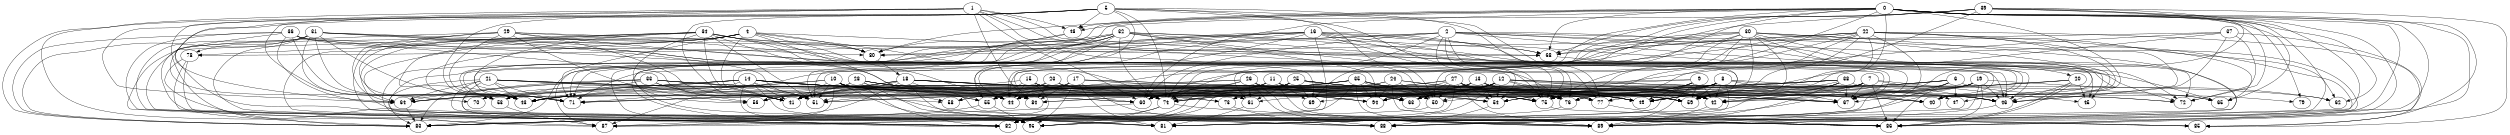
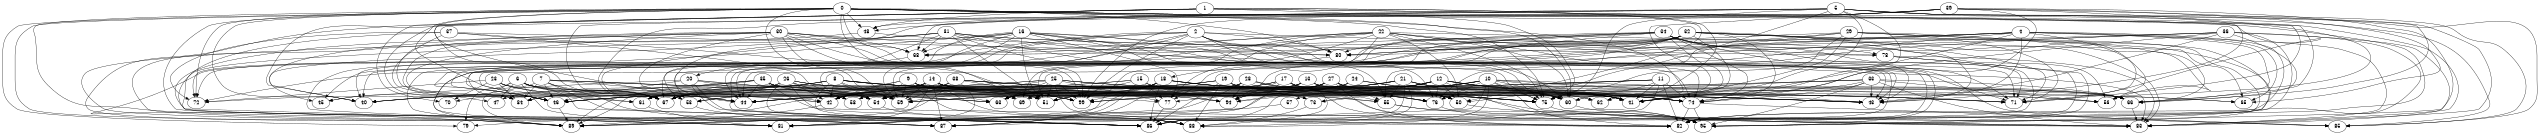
edge "32" -> "56": added
edge "35" -> "50": now "26" -> "50"
node "64": label "64" -> "66"
node "57": added
node "49": label "49" -> "99"
